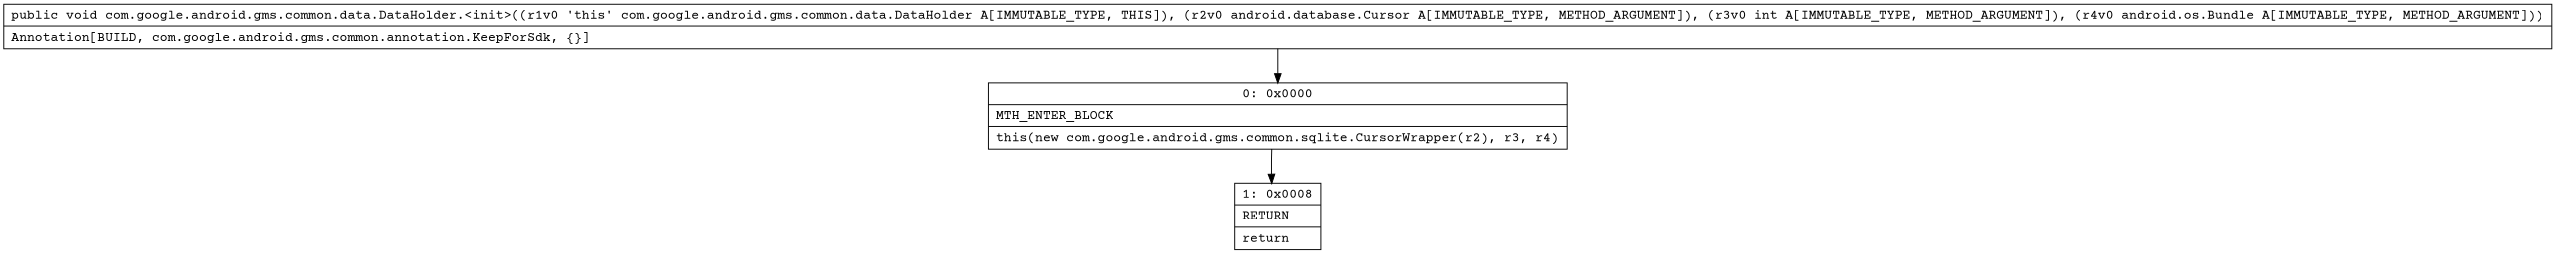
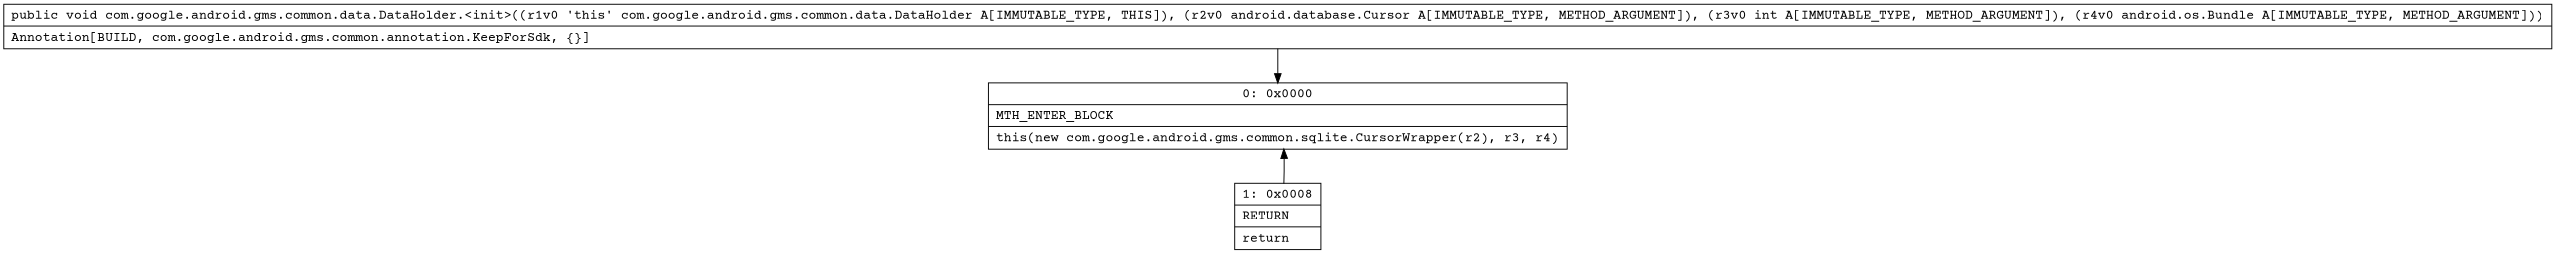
edge "0: 0x0000" -> "1: 0x0008": reversed
